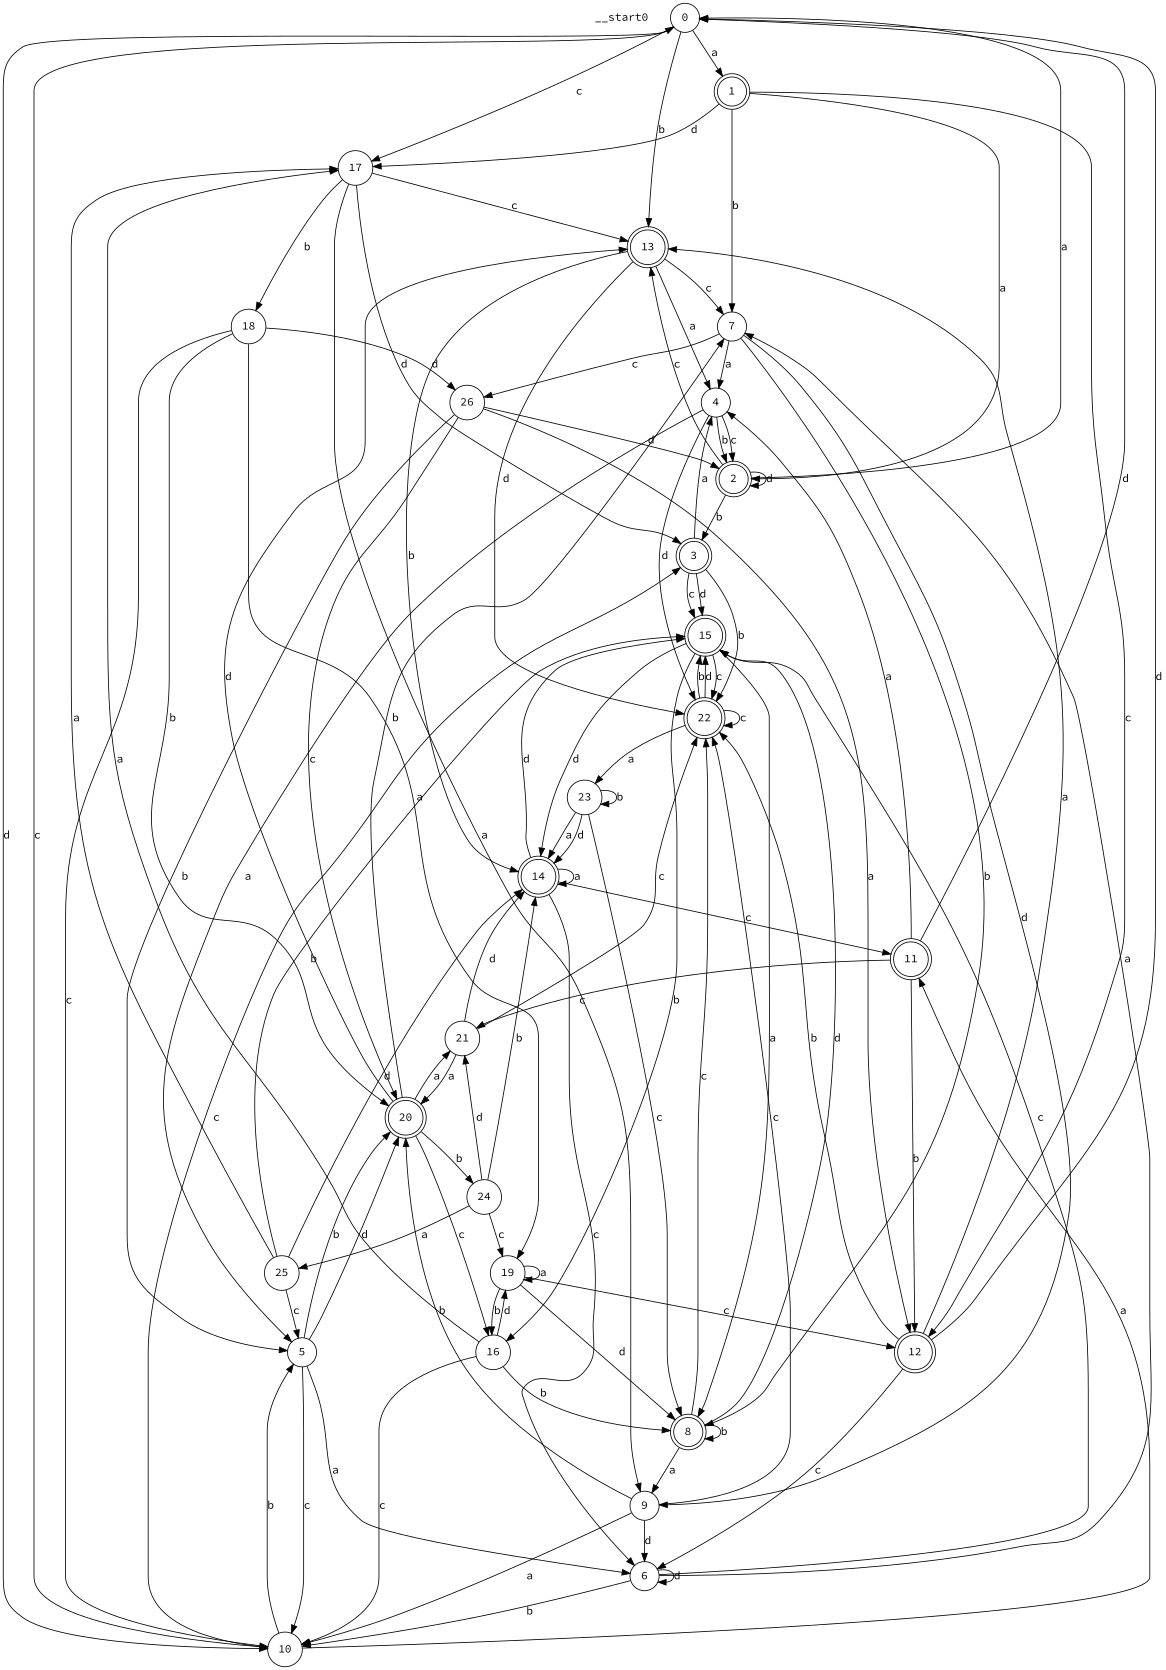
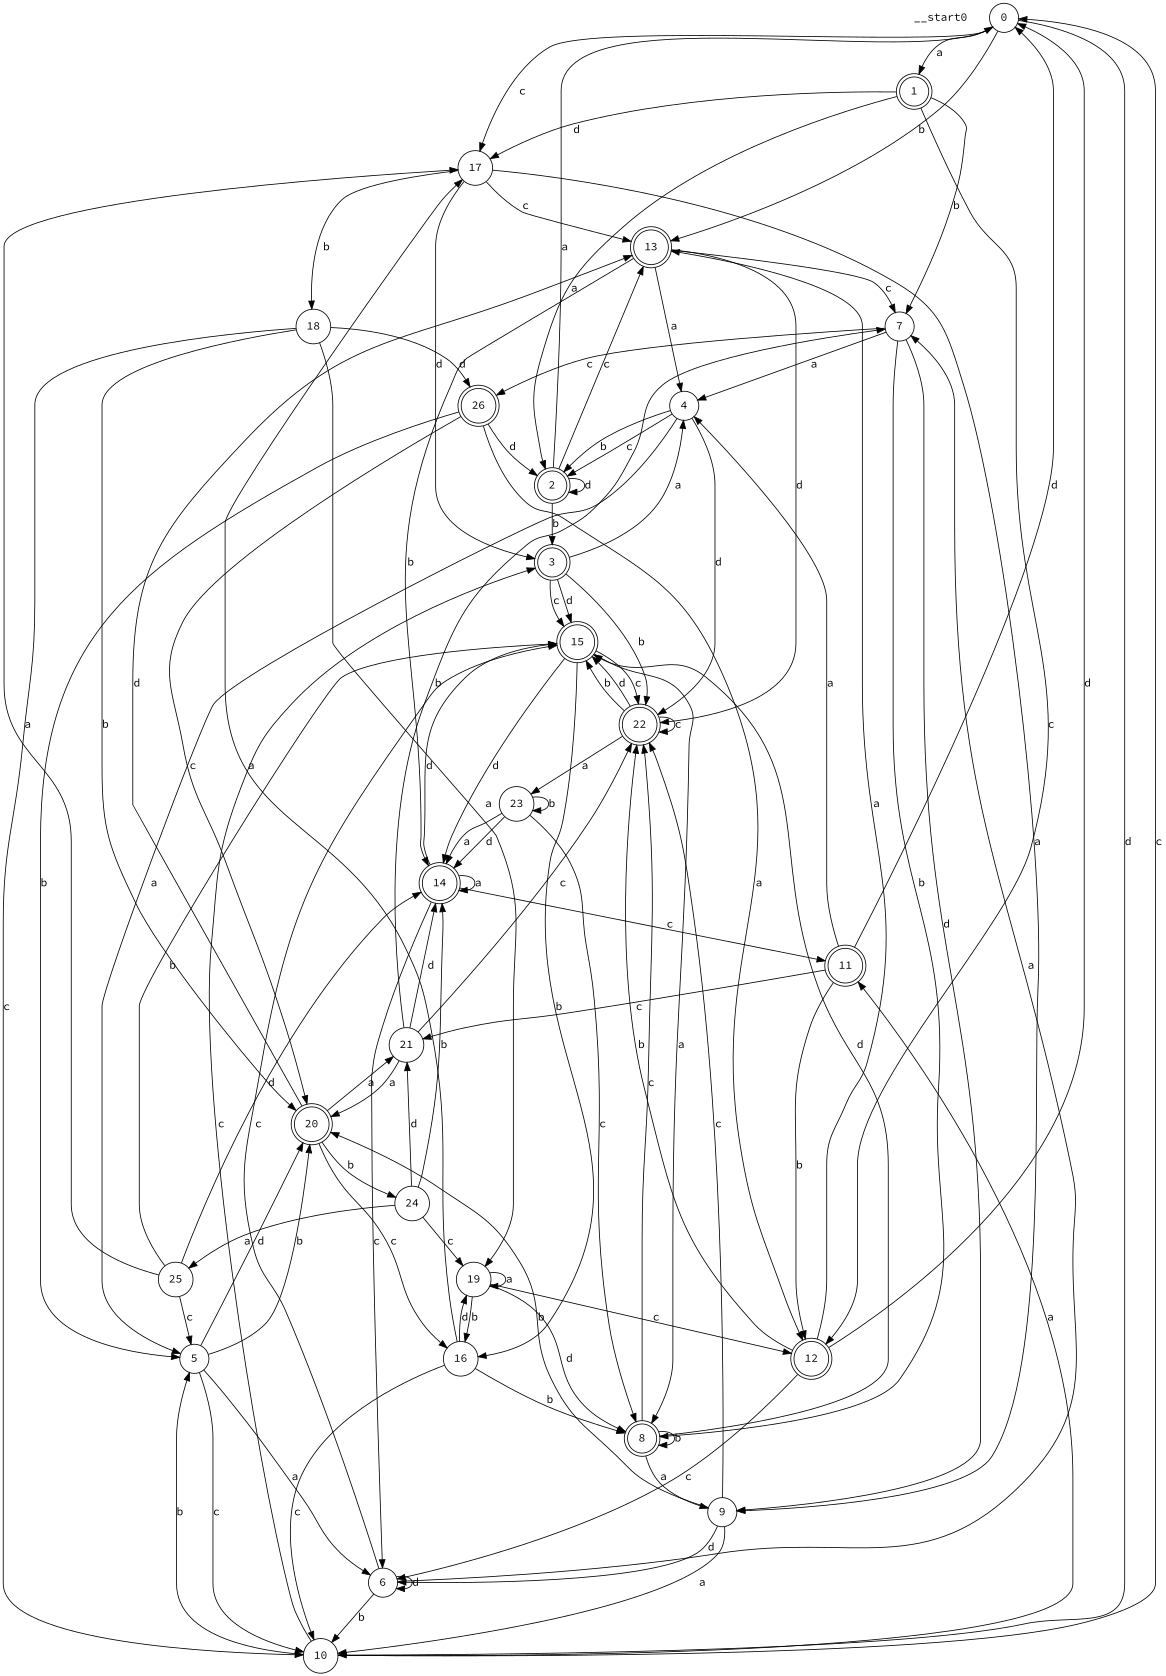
node "26": shape circle -> doublecircle
edge "20" -> "7": now "21" -> "7"
